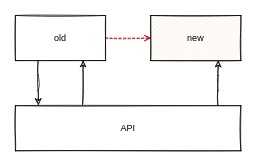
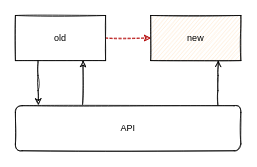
edge "old" -> "new": arrowhead open -> classic
edge "API" -> "new": arrowhead classic -> open
node "API": shape rectangle -> rounded rectangle
